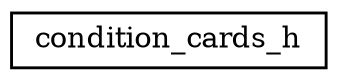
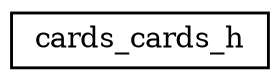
node "condition_cards_h": label "condition_cards_h" -> "cards_cards_h"
